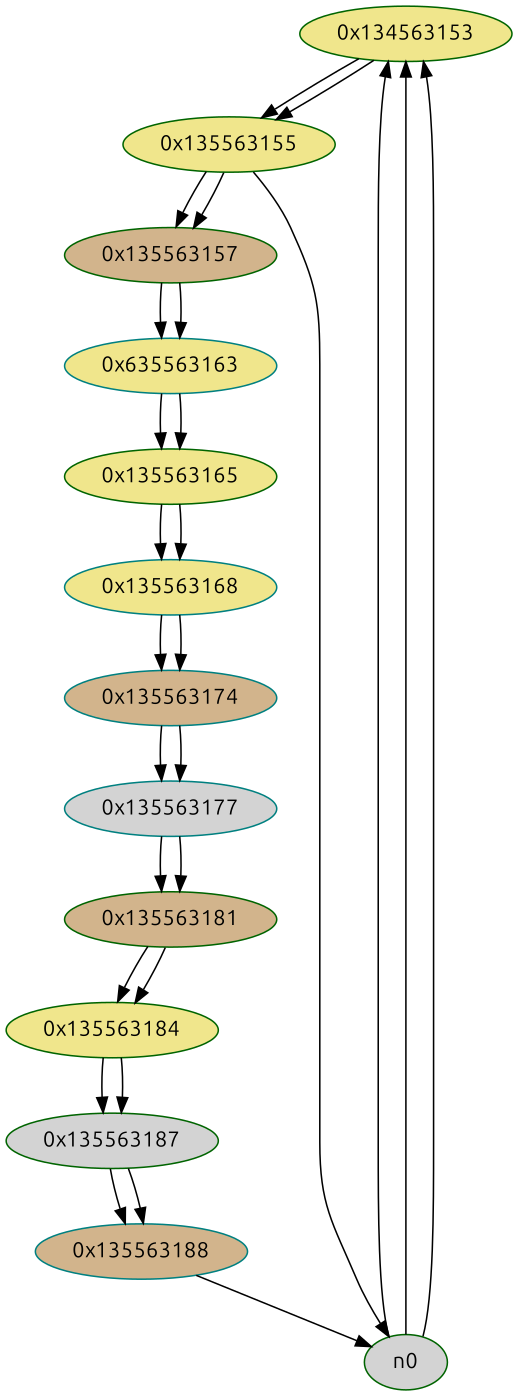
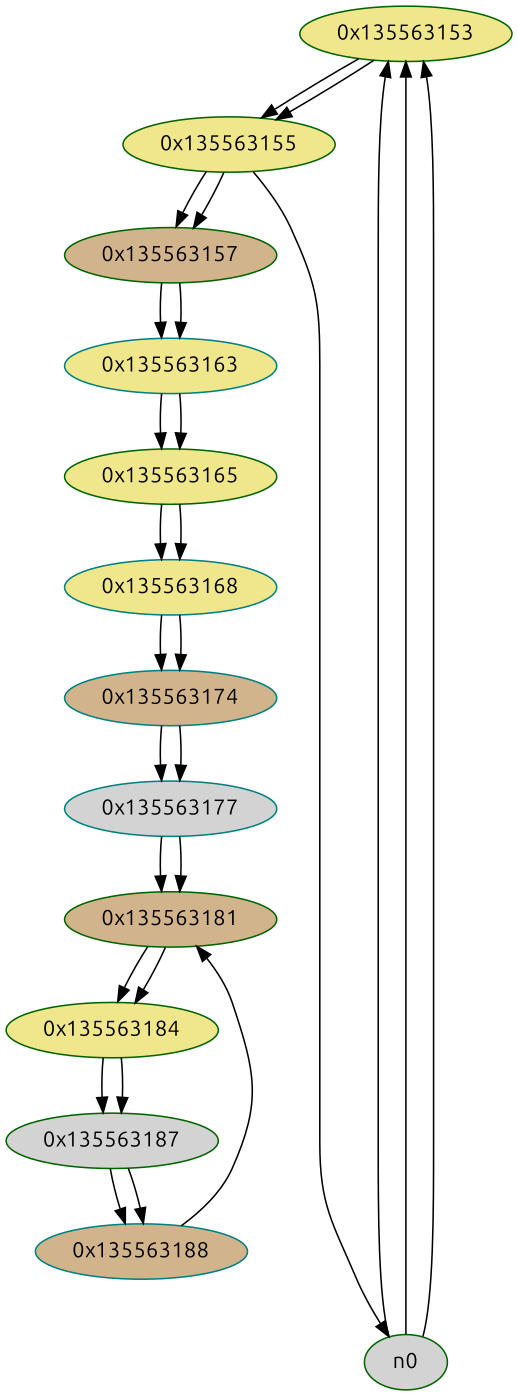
node "0x134563153": label "0x134563153" -> "0x135563153"
node "0x635563163": label "0x635563163" -> "0x135563163"
edge "0x135563188" -> "n0": now "0x135563188" -> "0x135563181"
